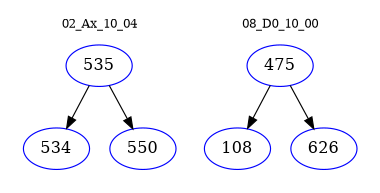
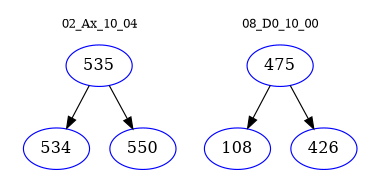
node "626": label "626" -> "426"
